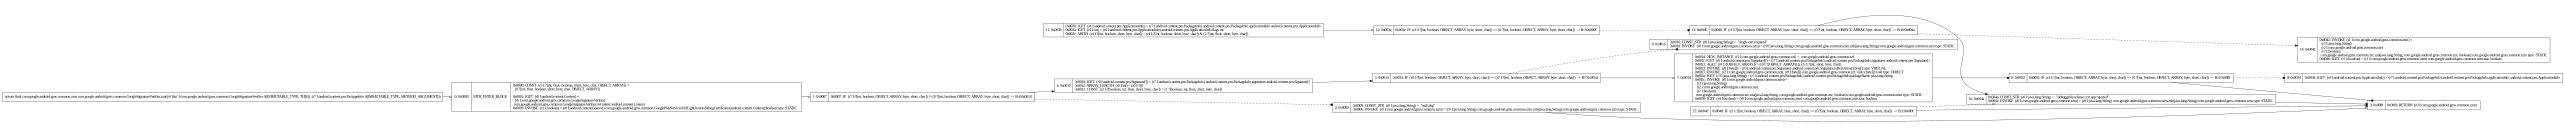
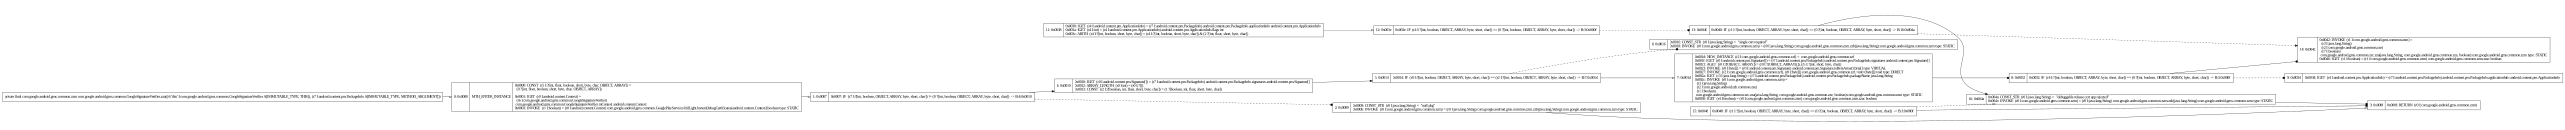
node "7: 0x001d": text "(r2 I:com.google.android.gms.common.zze)" -> "(r2 I:com.google.android.zzb.common.zze)"
edge "8: 0x0032" -> "3: 0x000f": now "8: 0x0032" -> "14: 0x0042"
node "0: 0x0000": text "MTH_ENTER_BLOCK" -> "MTH_ENTER_INSTANCE"
